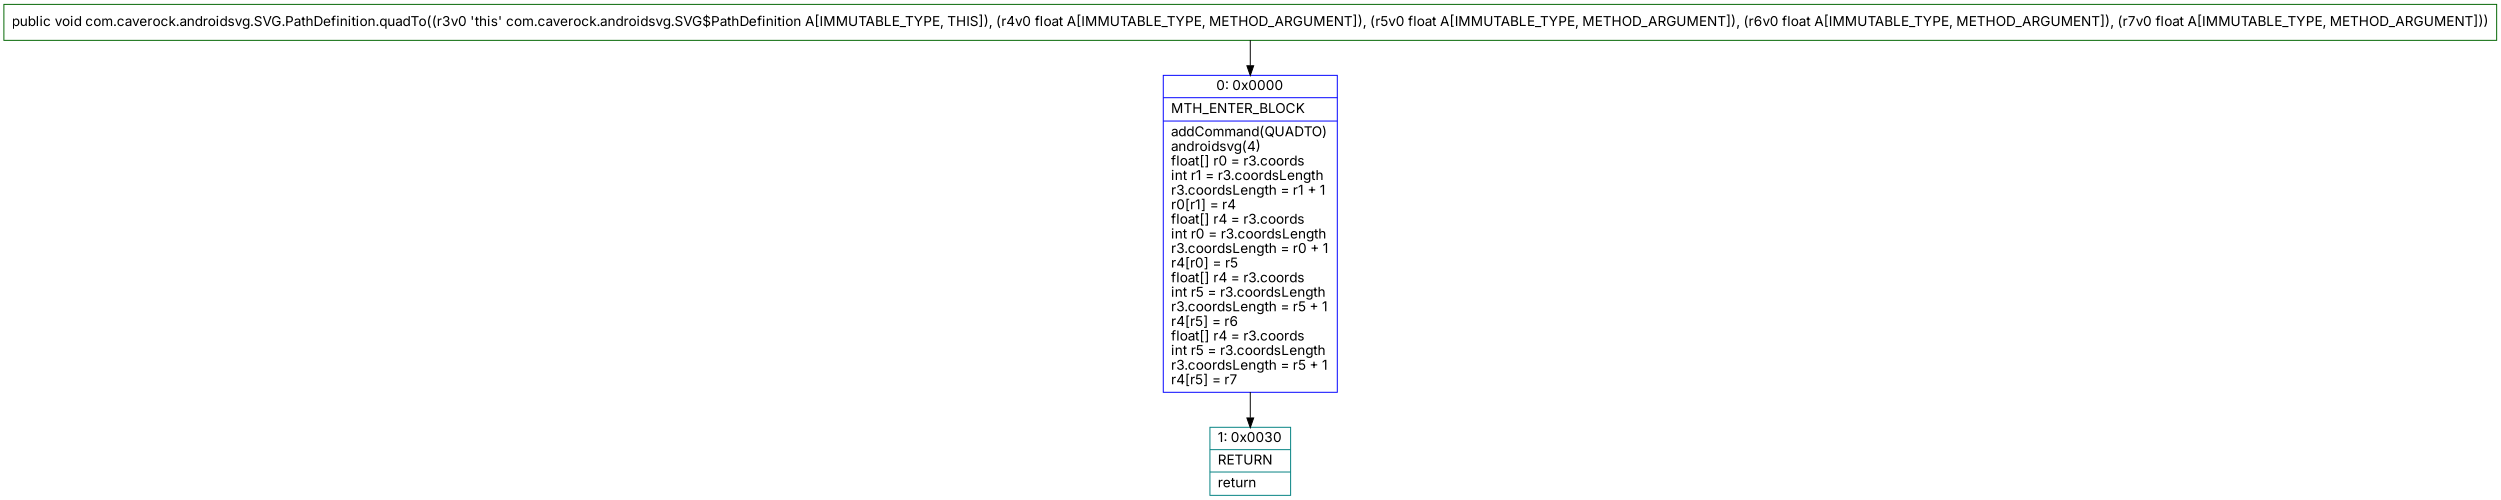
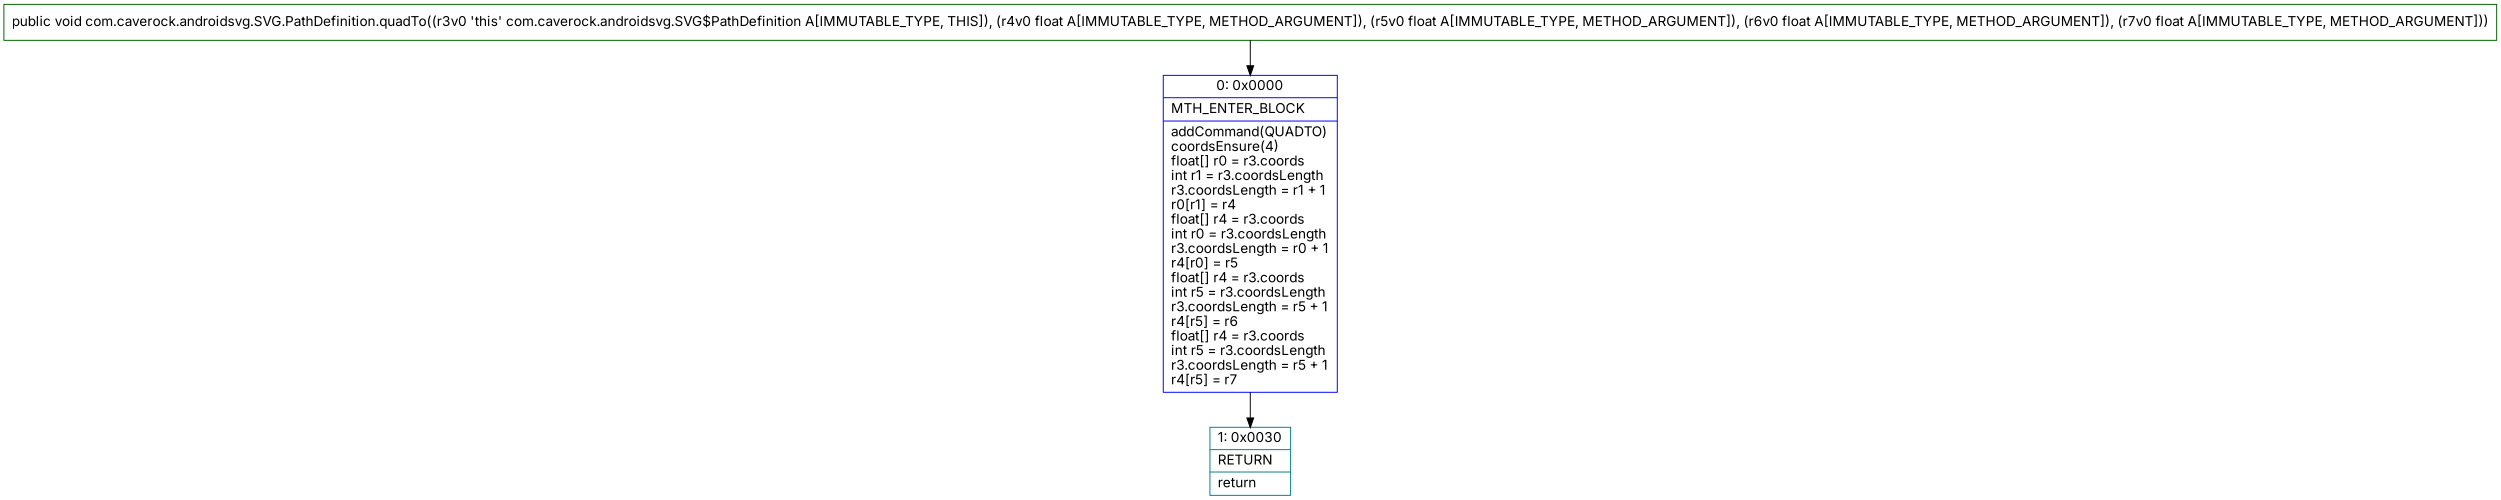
node "0: 0x0000": text "androidsvg(4)" -> "coordsEnsure(4)"
